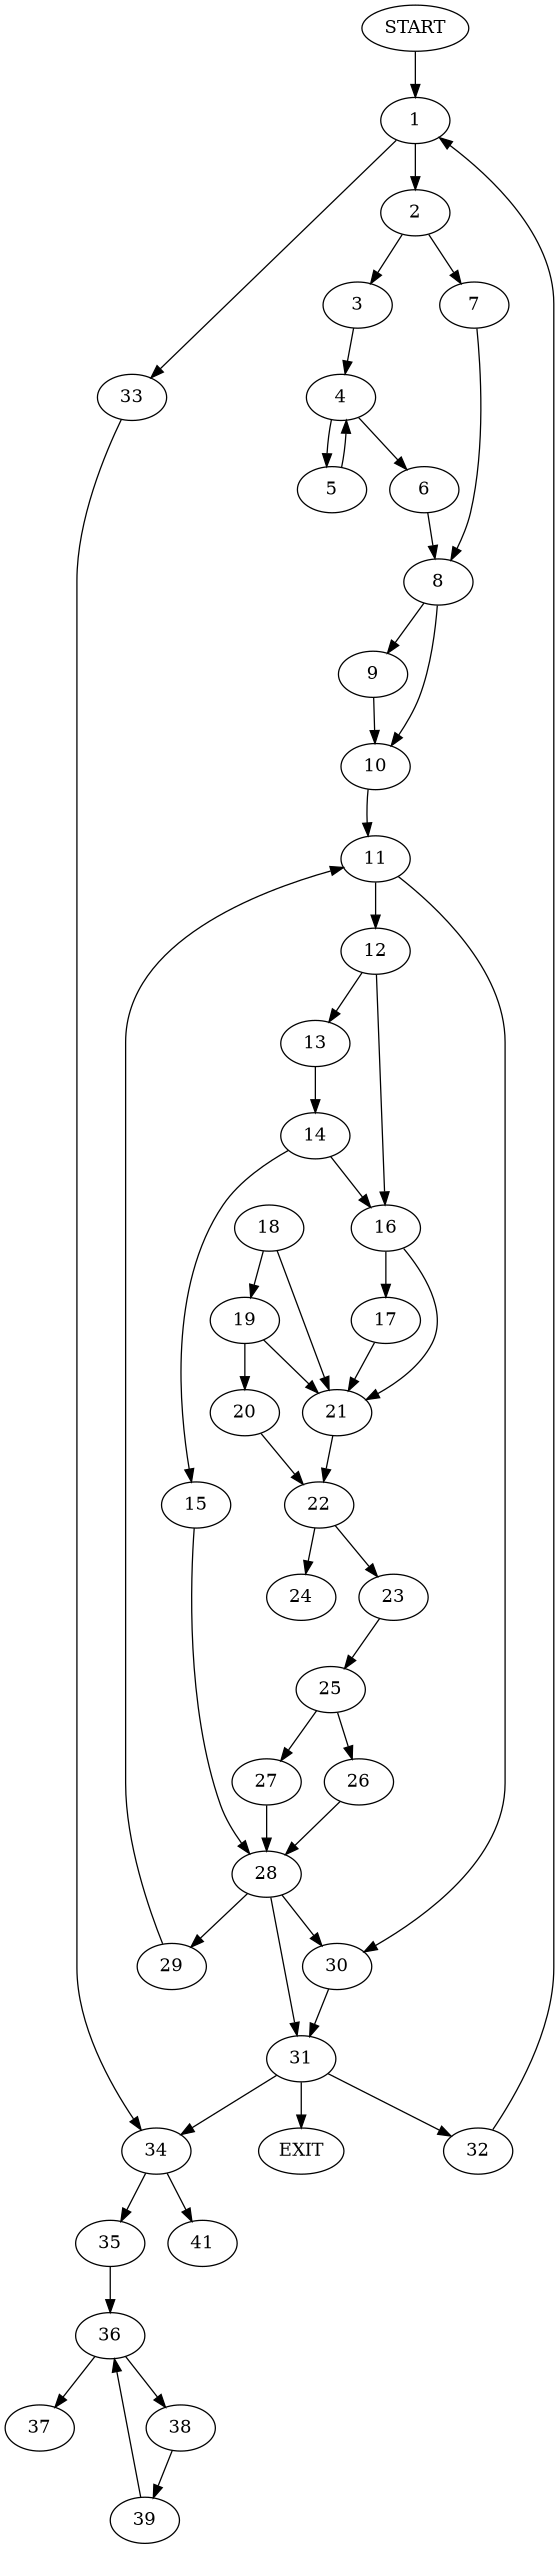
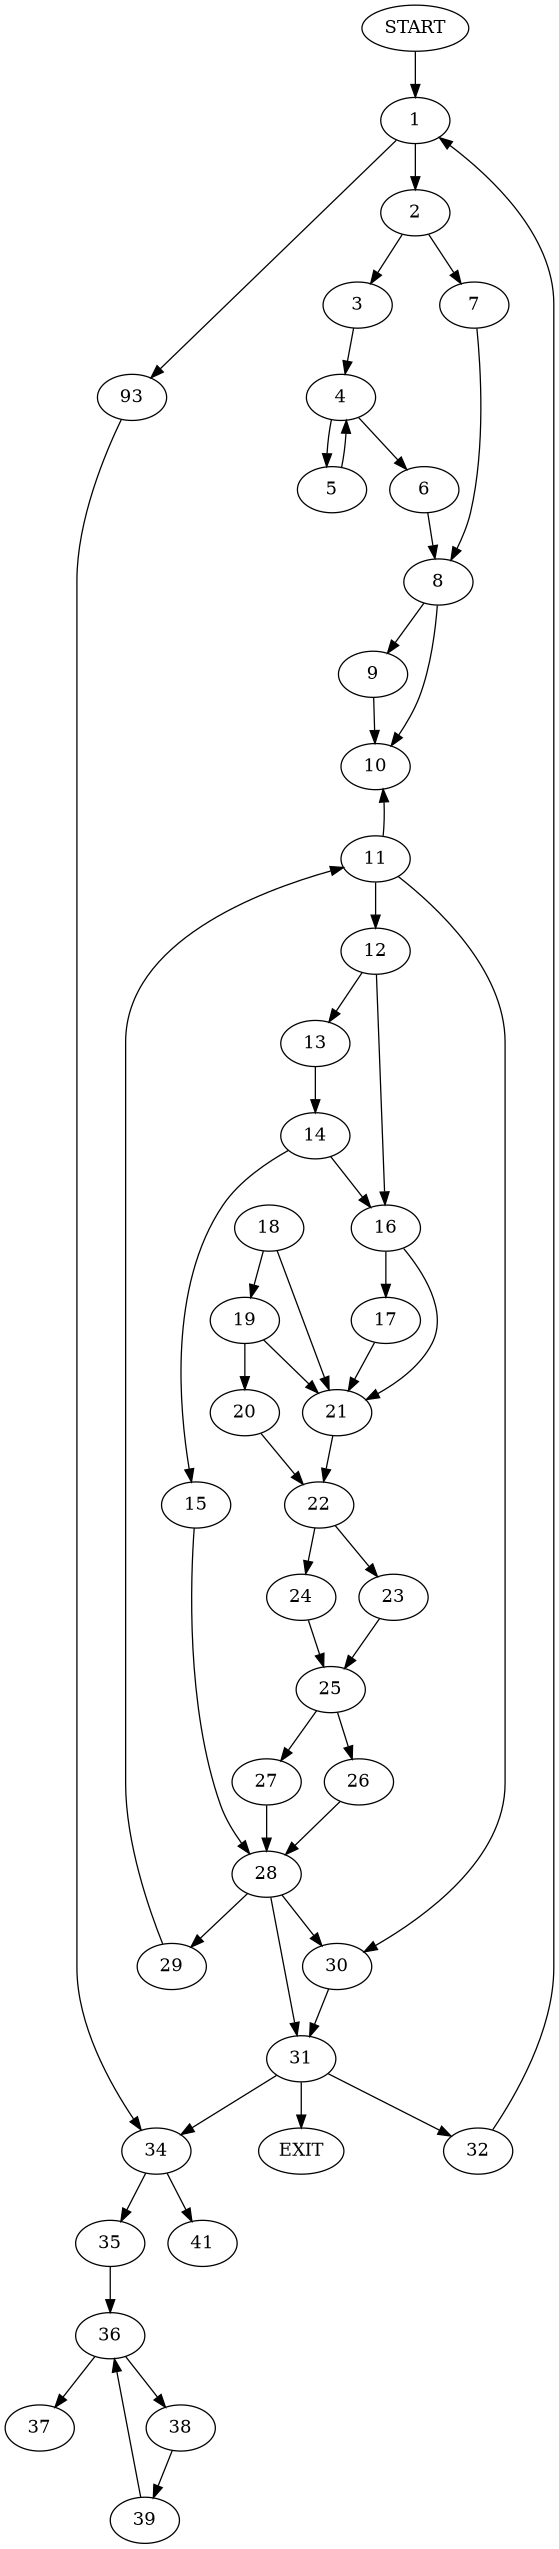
node "33": label "33" -> "93"
edge "10" -> "11": reversed
edge "24" -> "25": added
